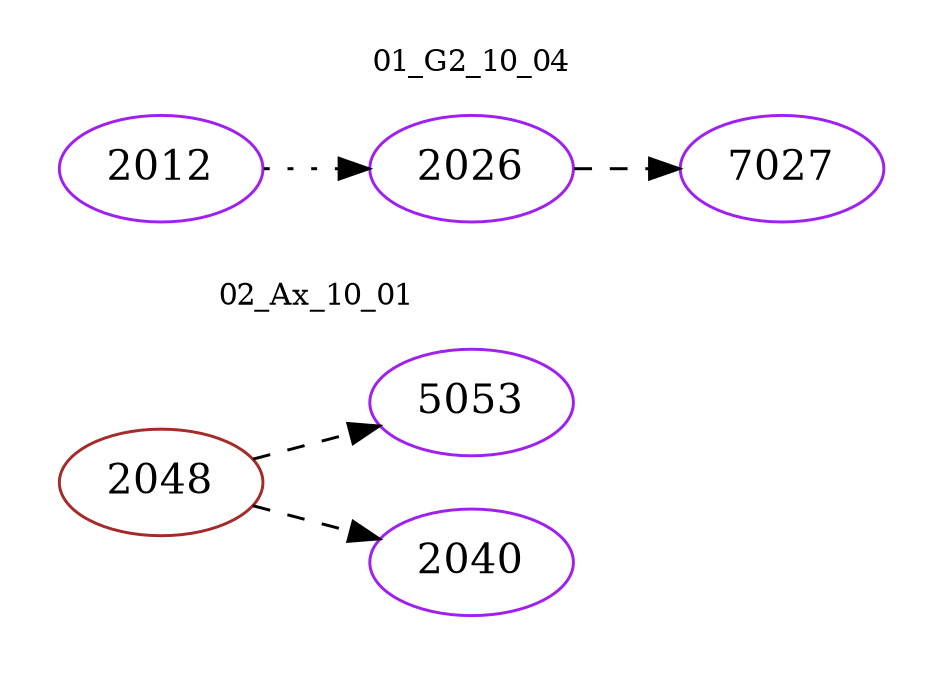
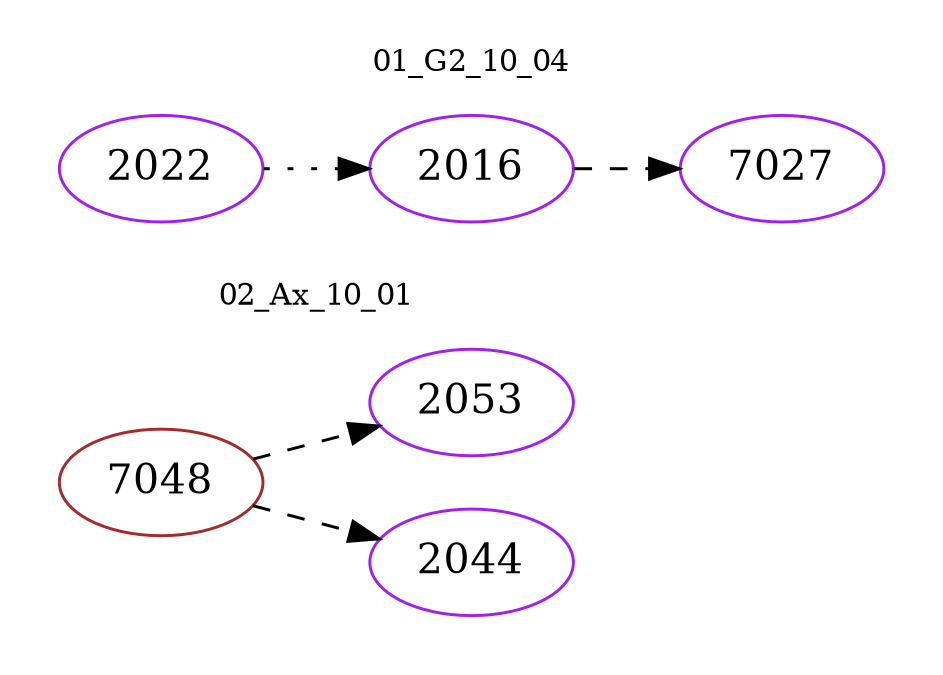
node "2012": label "2012" -> "2022"
node "2026": label "2026" -> "2016"
node "5053": label "5053" -> "2053"
node "2048": label "2048" -> "7048"
node "2040": label "2040" -> "2044"
